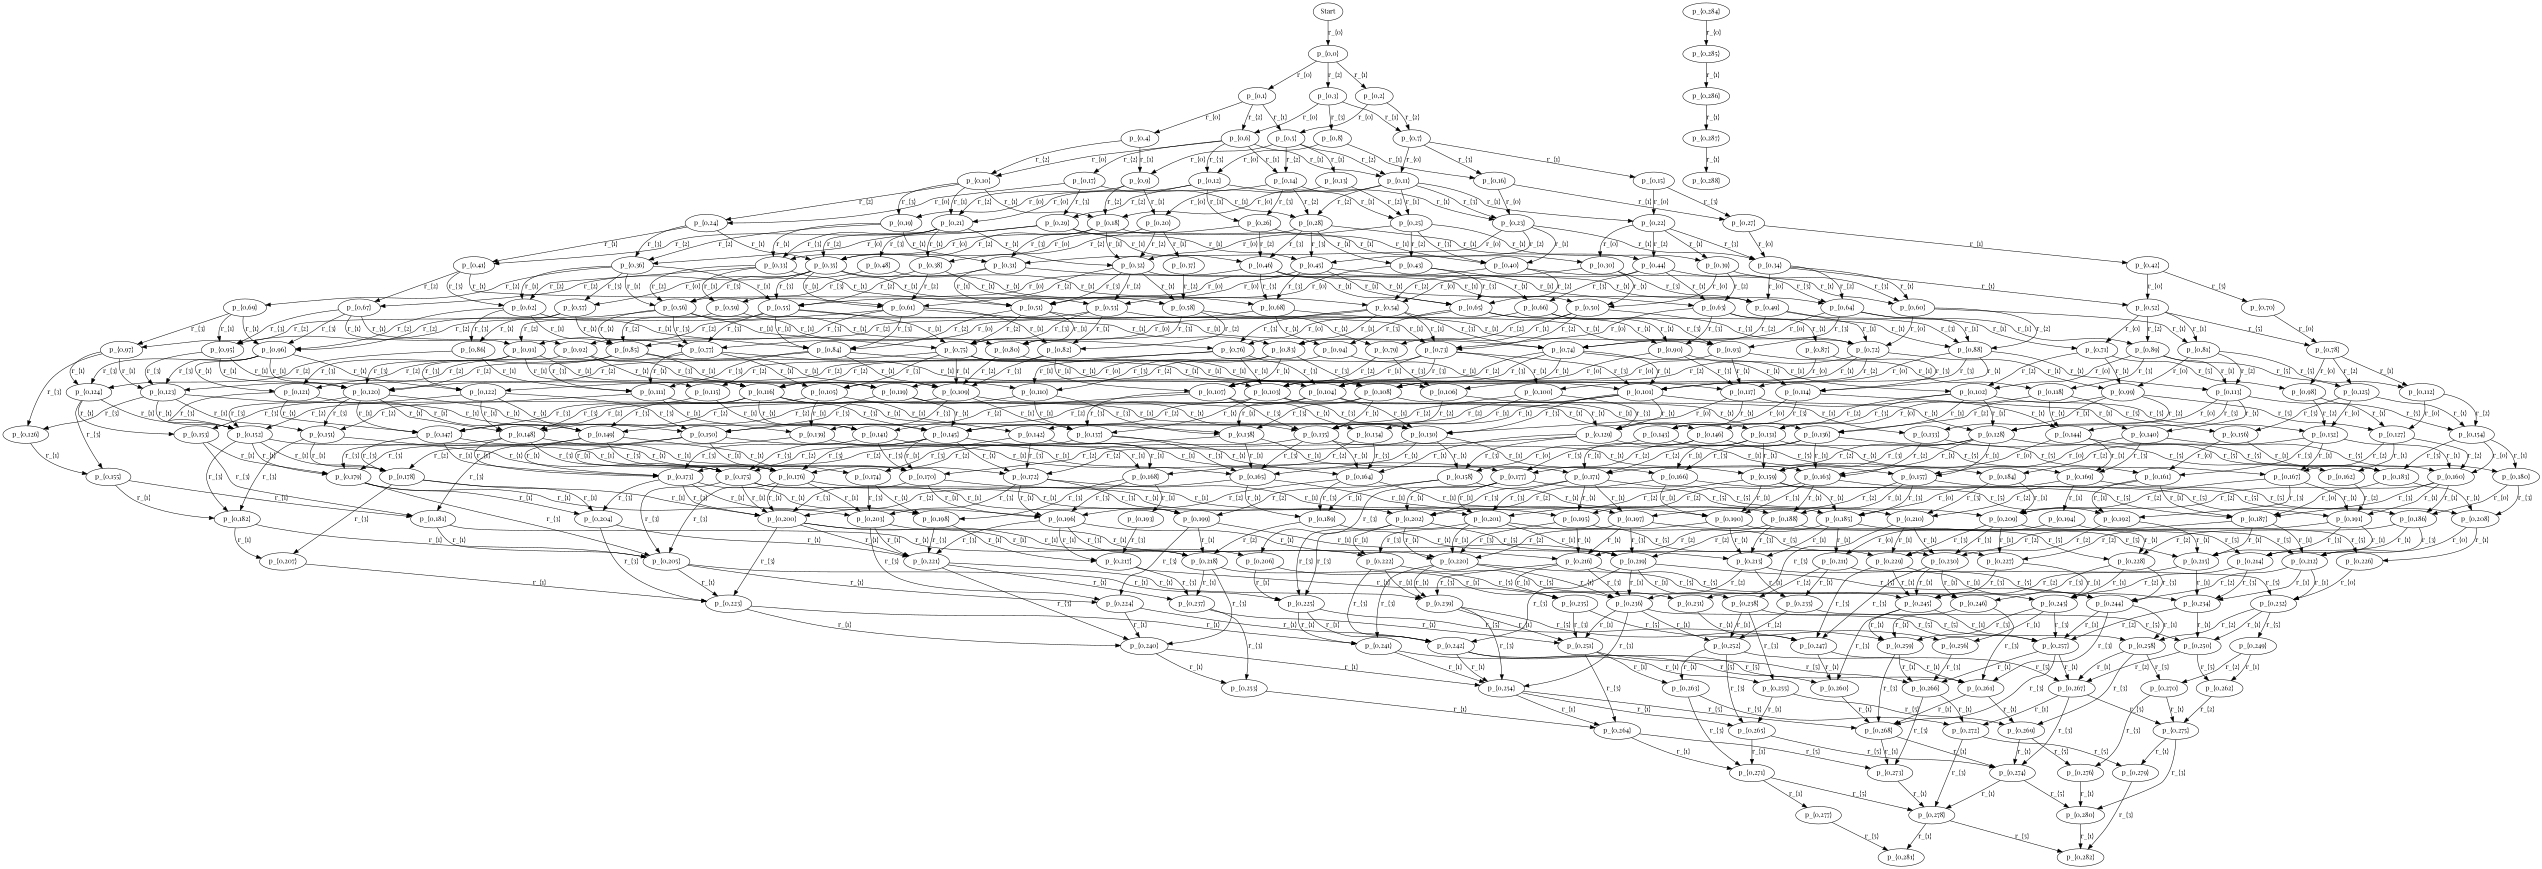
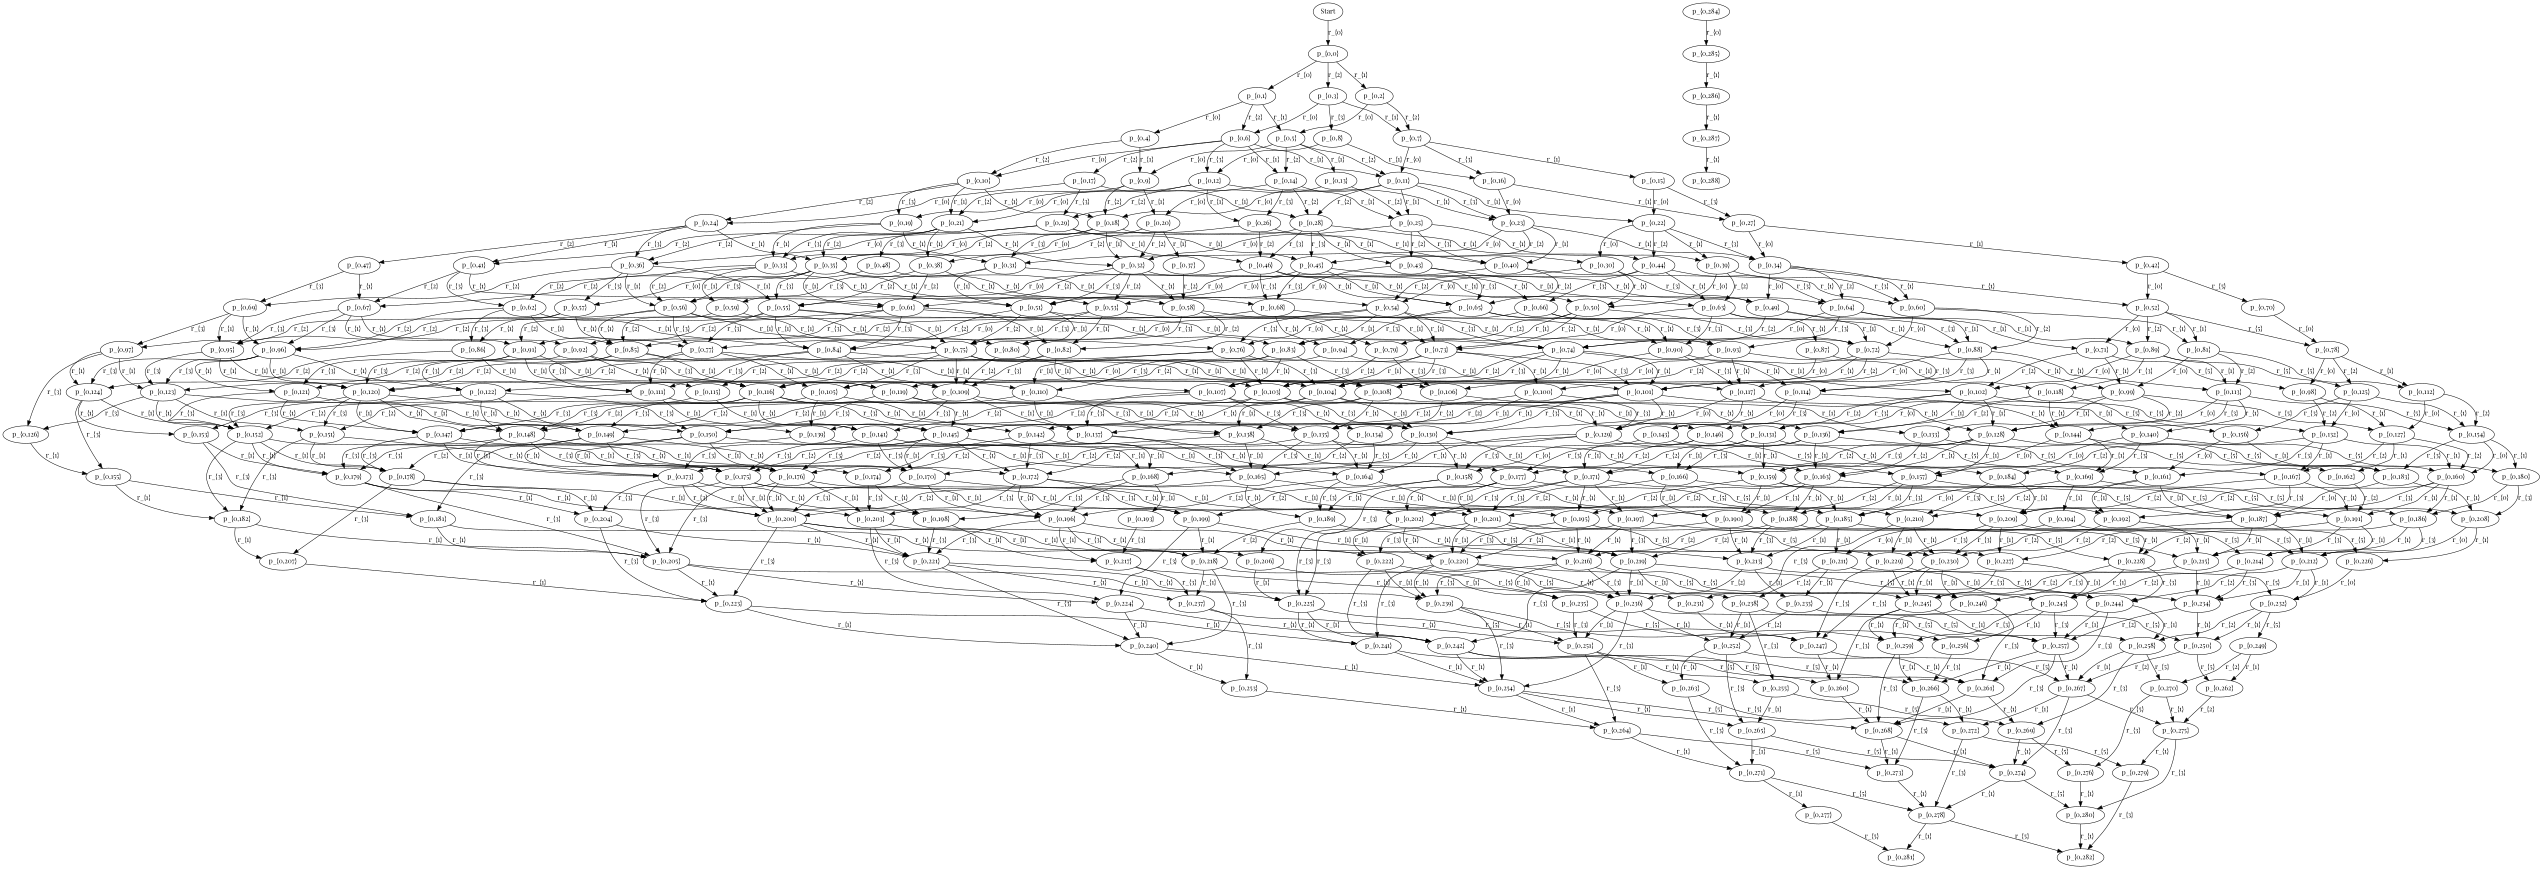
node "p_{0,47}": added
edge "p_{0,36}" -> "p_{0,62}": removed, label "r_{1}"
